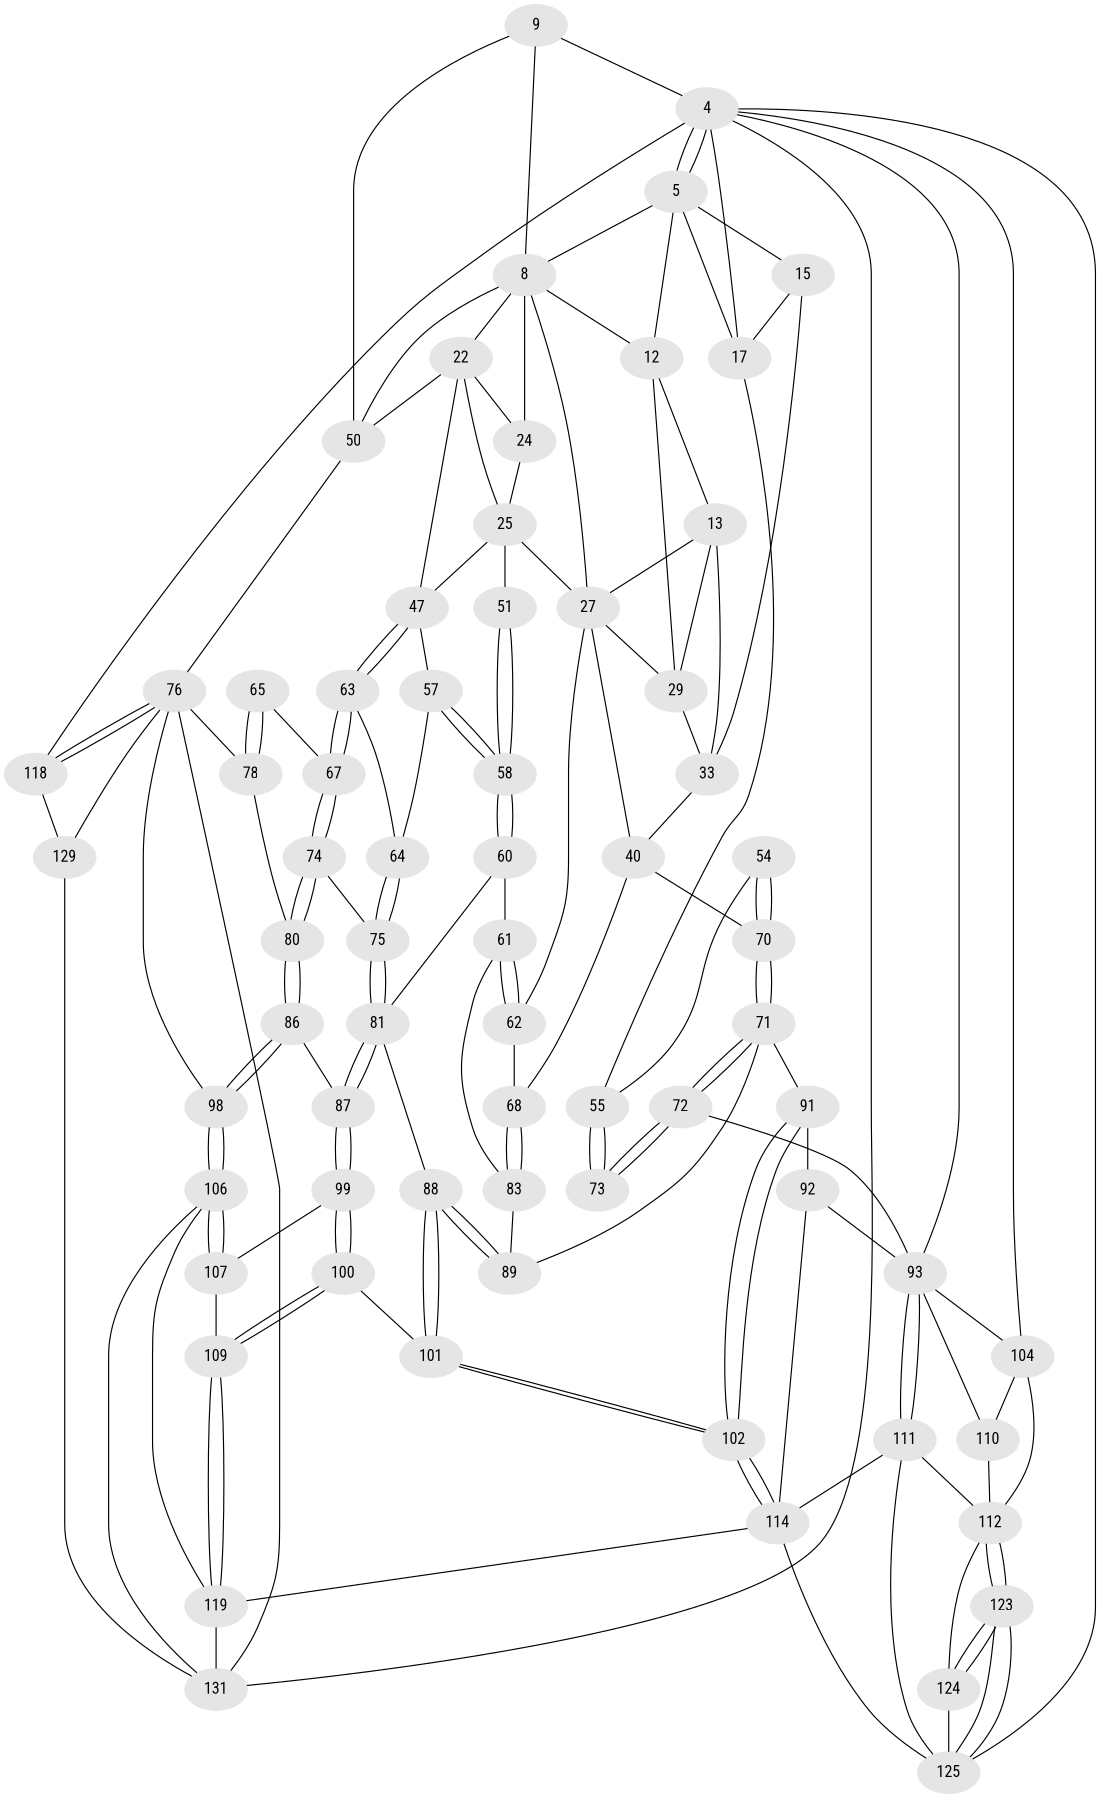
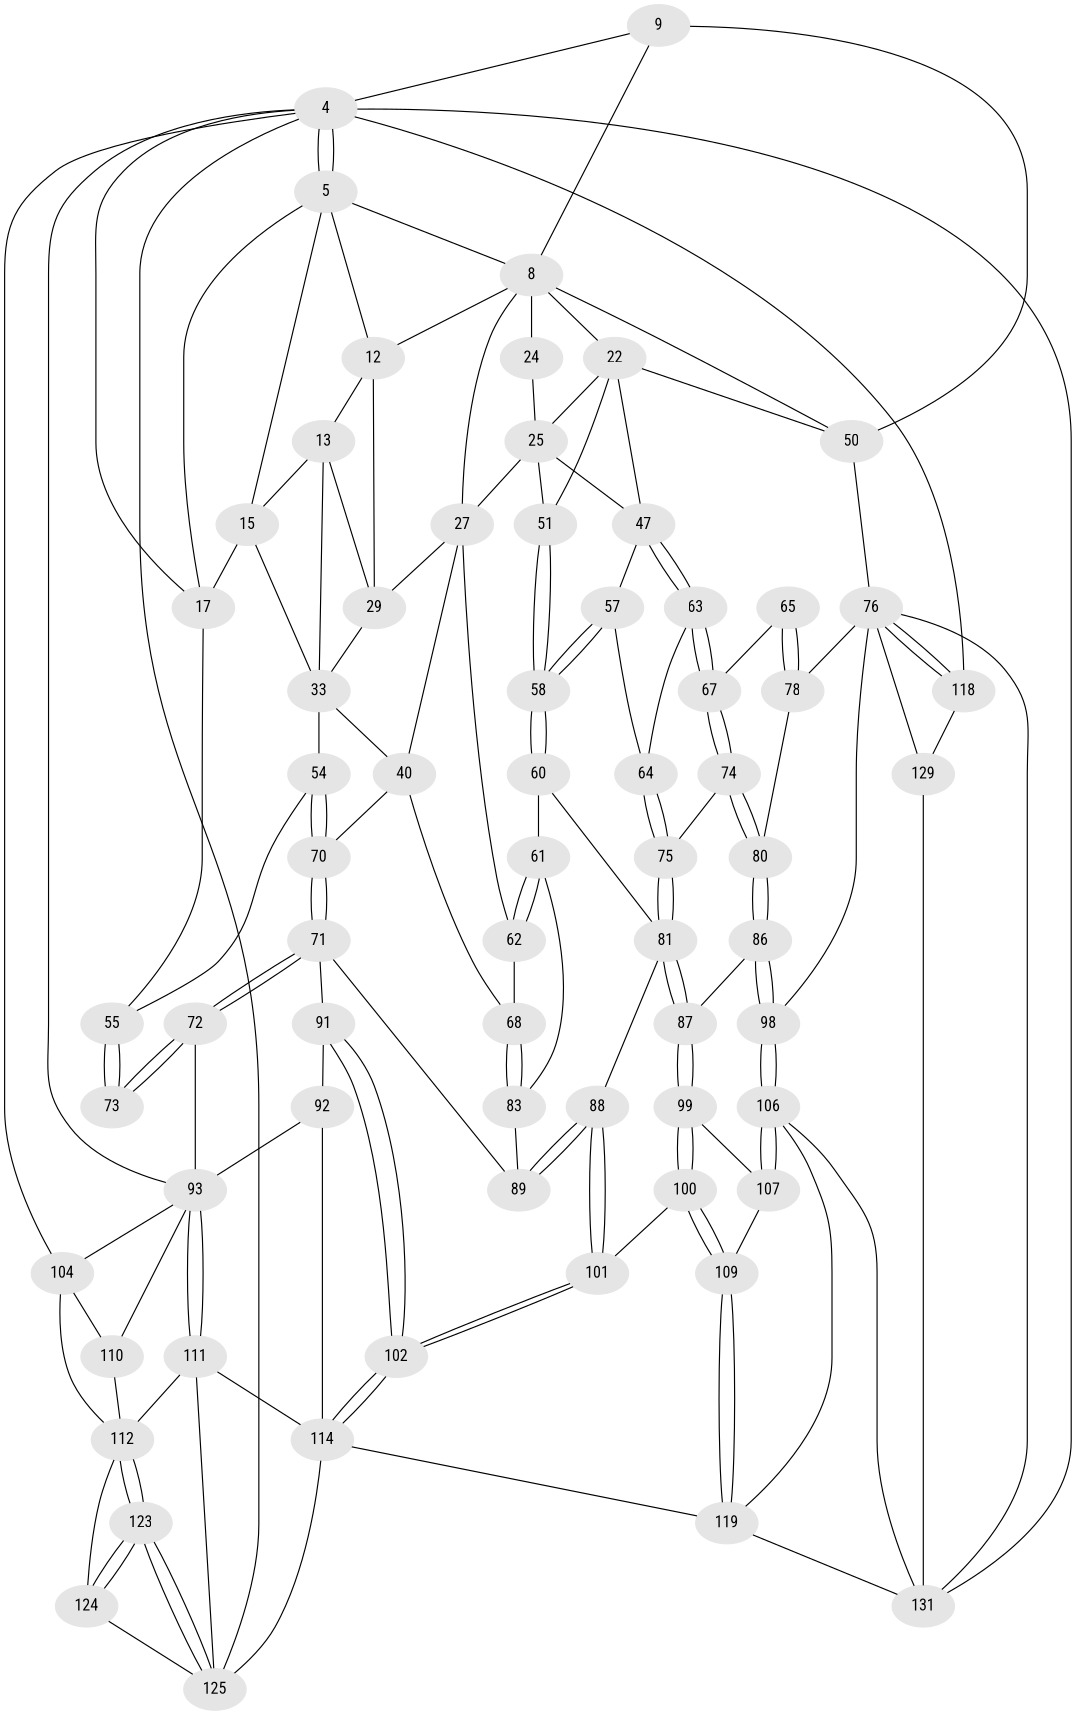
edge "22" -- "24": now "22" -- "51"
edge "13" -- "27": now "13" -- "15"
edge "33" -- "54": added
